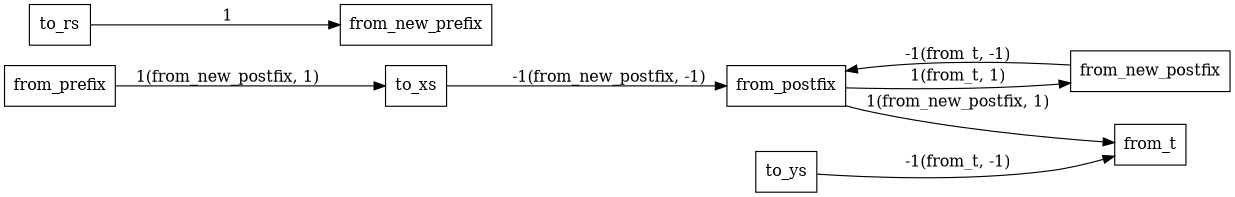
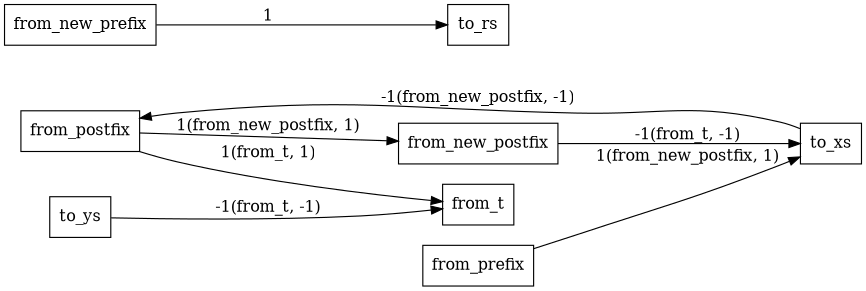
edge "to_rs" -> "from_new_prefix": reversed
edge "from_new_postfix" -> "from_postfix": now "from_new_postfix" -> "to_xs"
edge "from_postfix" -> "from_new_postfix": label "1(from_t, 1)" -> "1(from_new_postfix, 1)"
edge "from_postfix" -> "from_t": label "1(from_new_postfix, 1)" -> "1(from_t, 1)"
